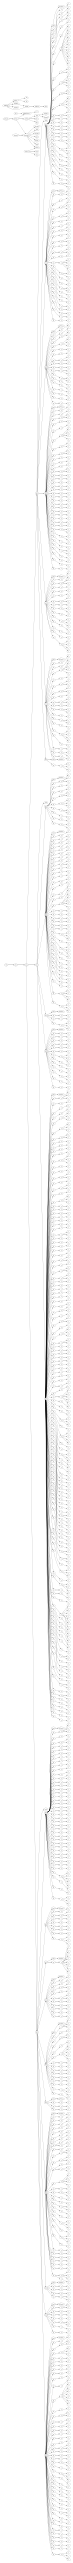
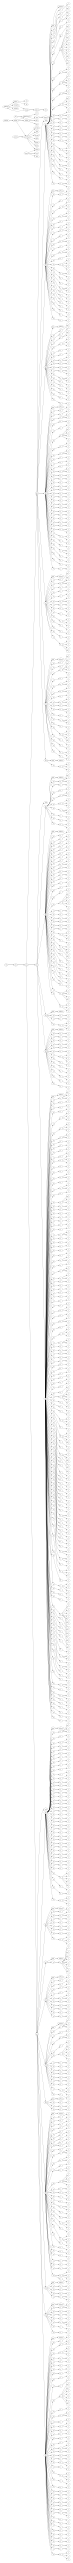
node "forename": removed
